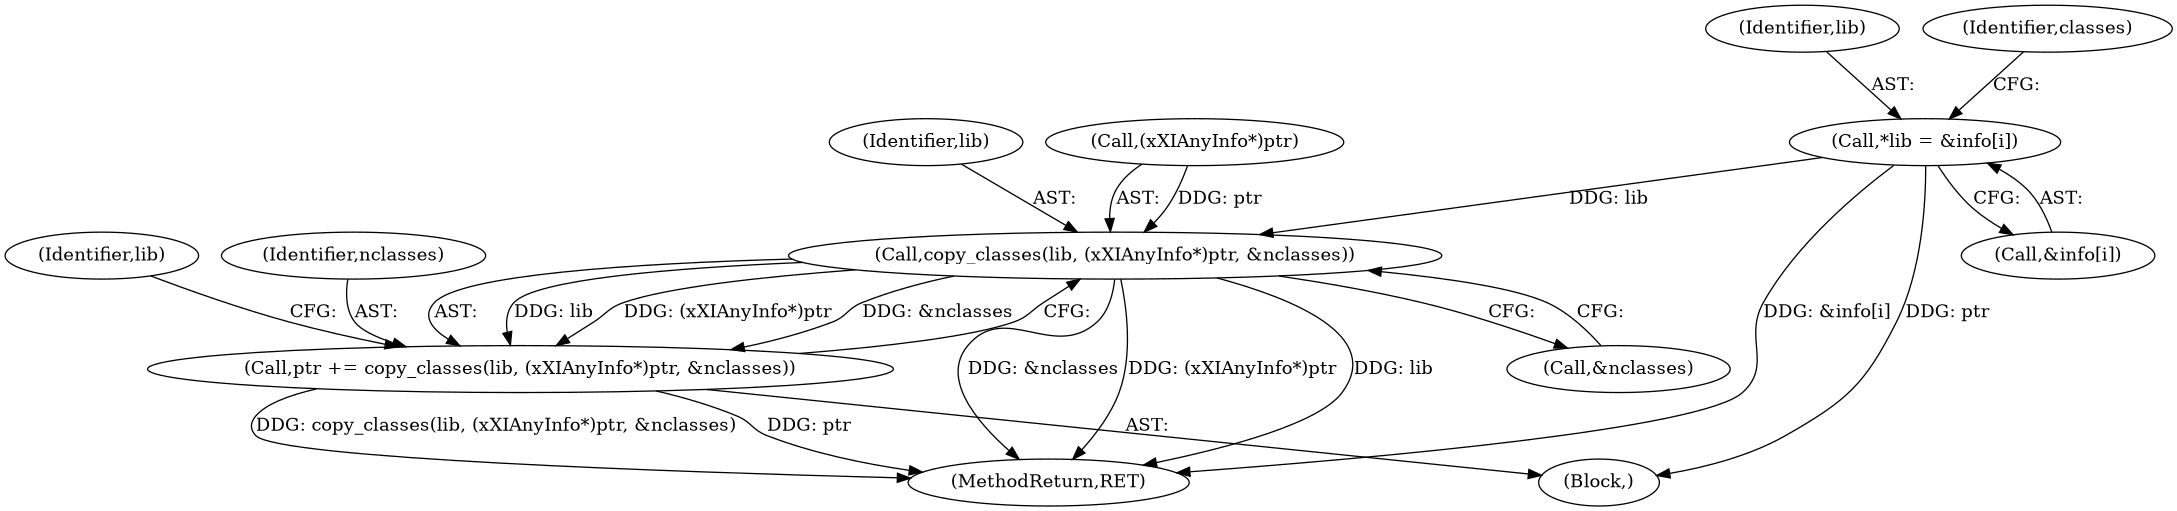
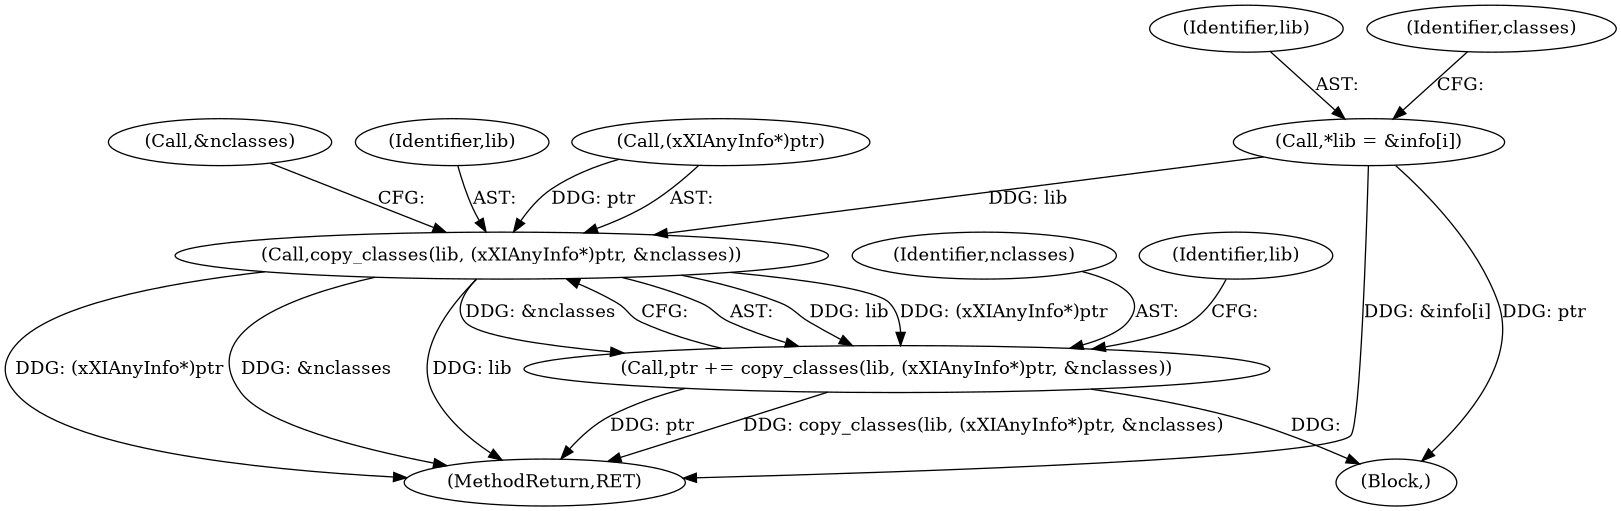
node "(Call,&info[i])": removed
edge "(Call,copy_classes(lib, (xXIAnyInfo*)ptr, &nclasses))" -> "(Call,&nclasses)": removed, label "CFG:"
edge "(Call,ptr += copy_classes(lib, (xXIAnyInfo*)ptr, &nclasses))" -> "(Block,)": label "AST: " -> "DDG: "
